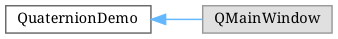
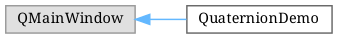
edge "QMainWindow" -> "QuaternionDemo": reversed
